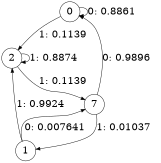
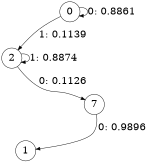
edge "7" -> "0": removed, label "0: 0.9896"
edge "2" -> "7": label "1: 0.1139   " -> "0: 0.1126   "
edge "1" -> "2": removed, label "1: 0.9924"
edge "1" -> "7": removed, label "0: 0.007641"
edge "7" -> "1": label "1: 0.01037  " -> "0: 0.9896   "
